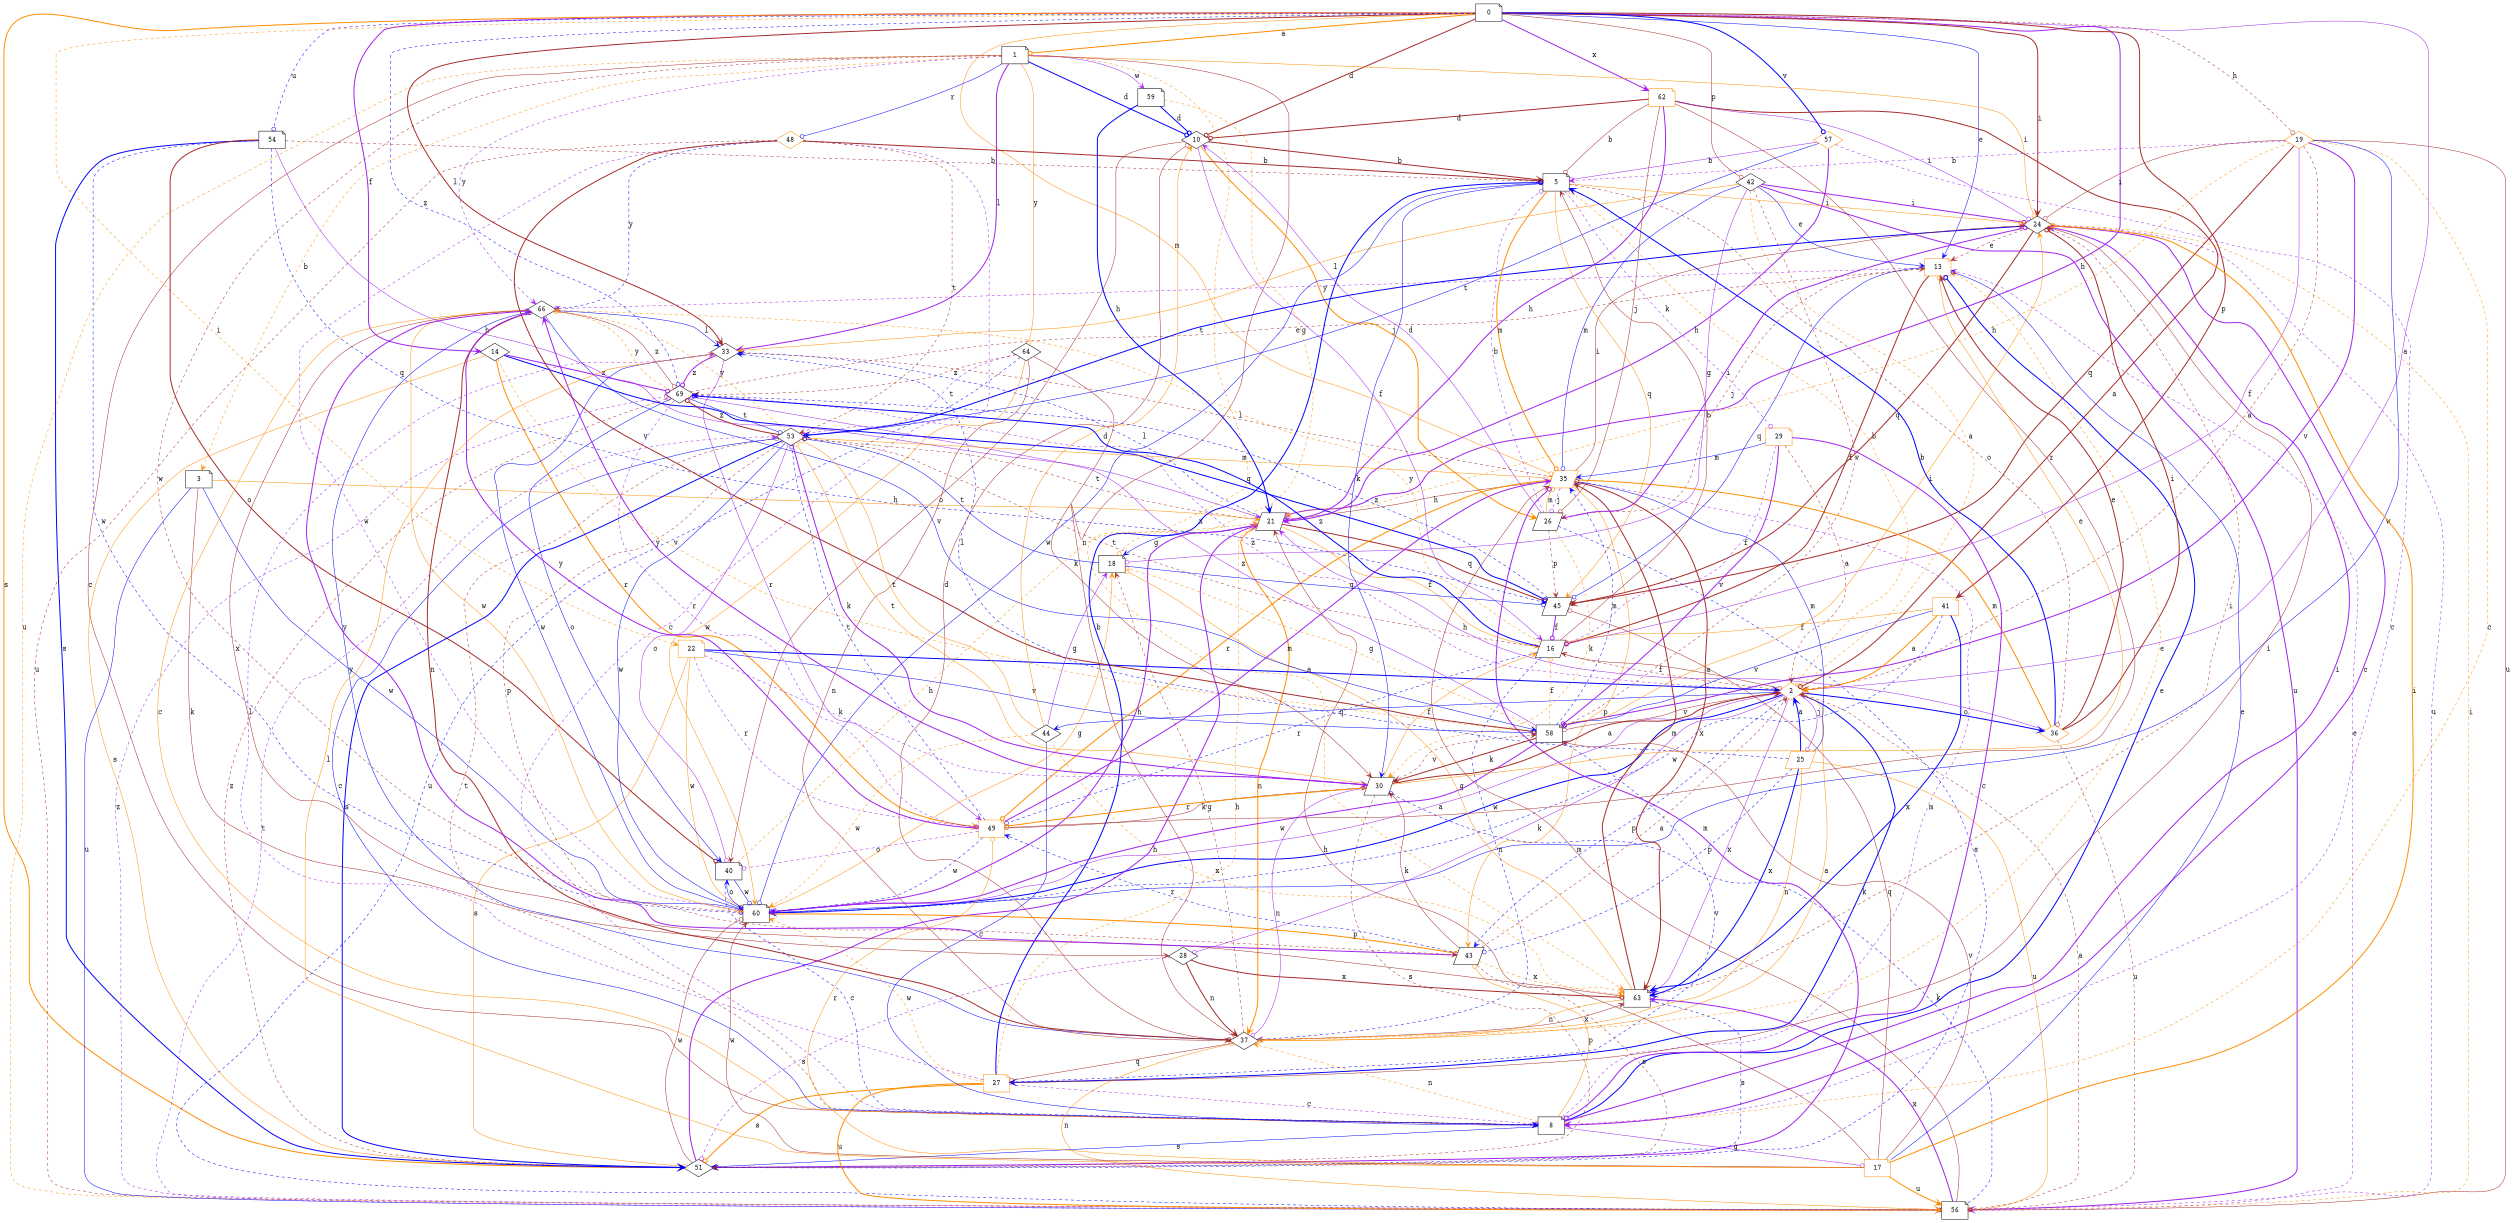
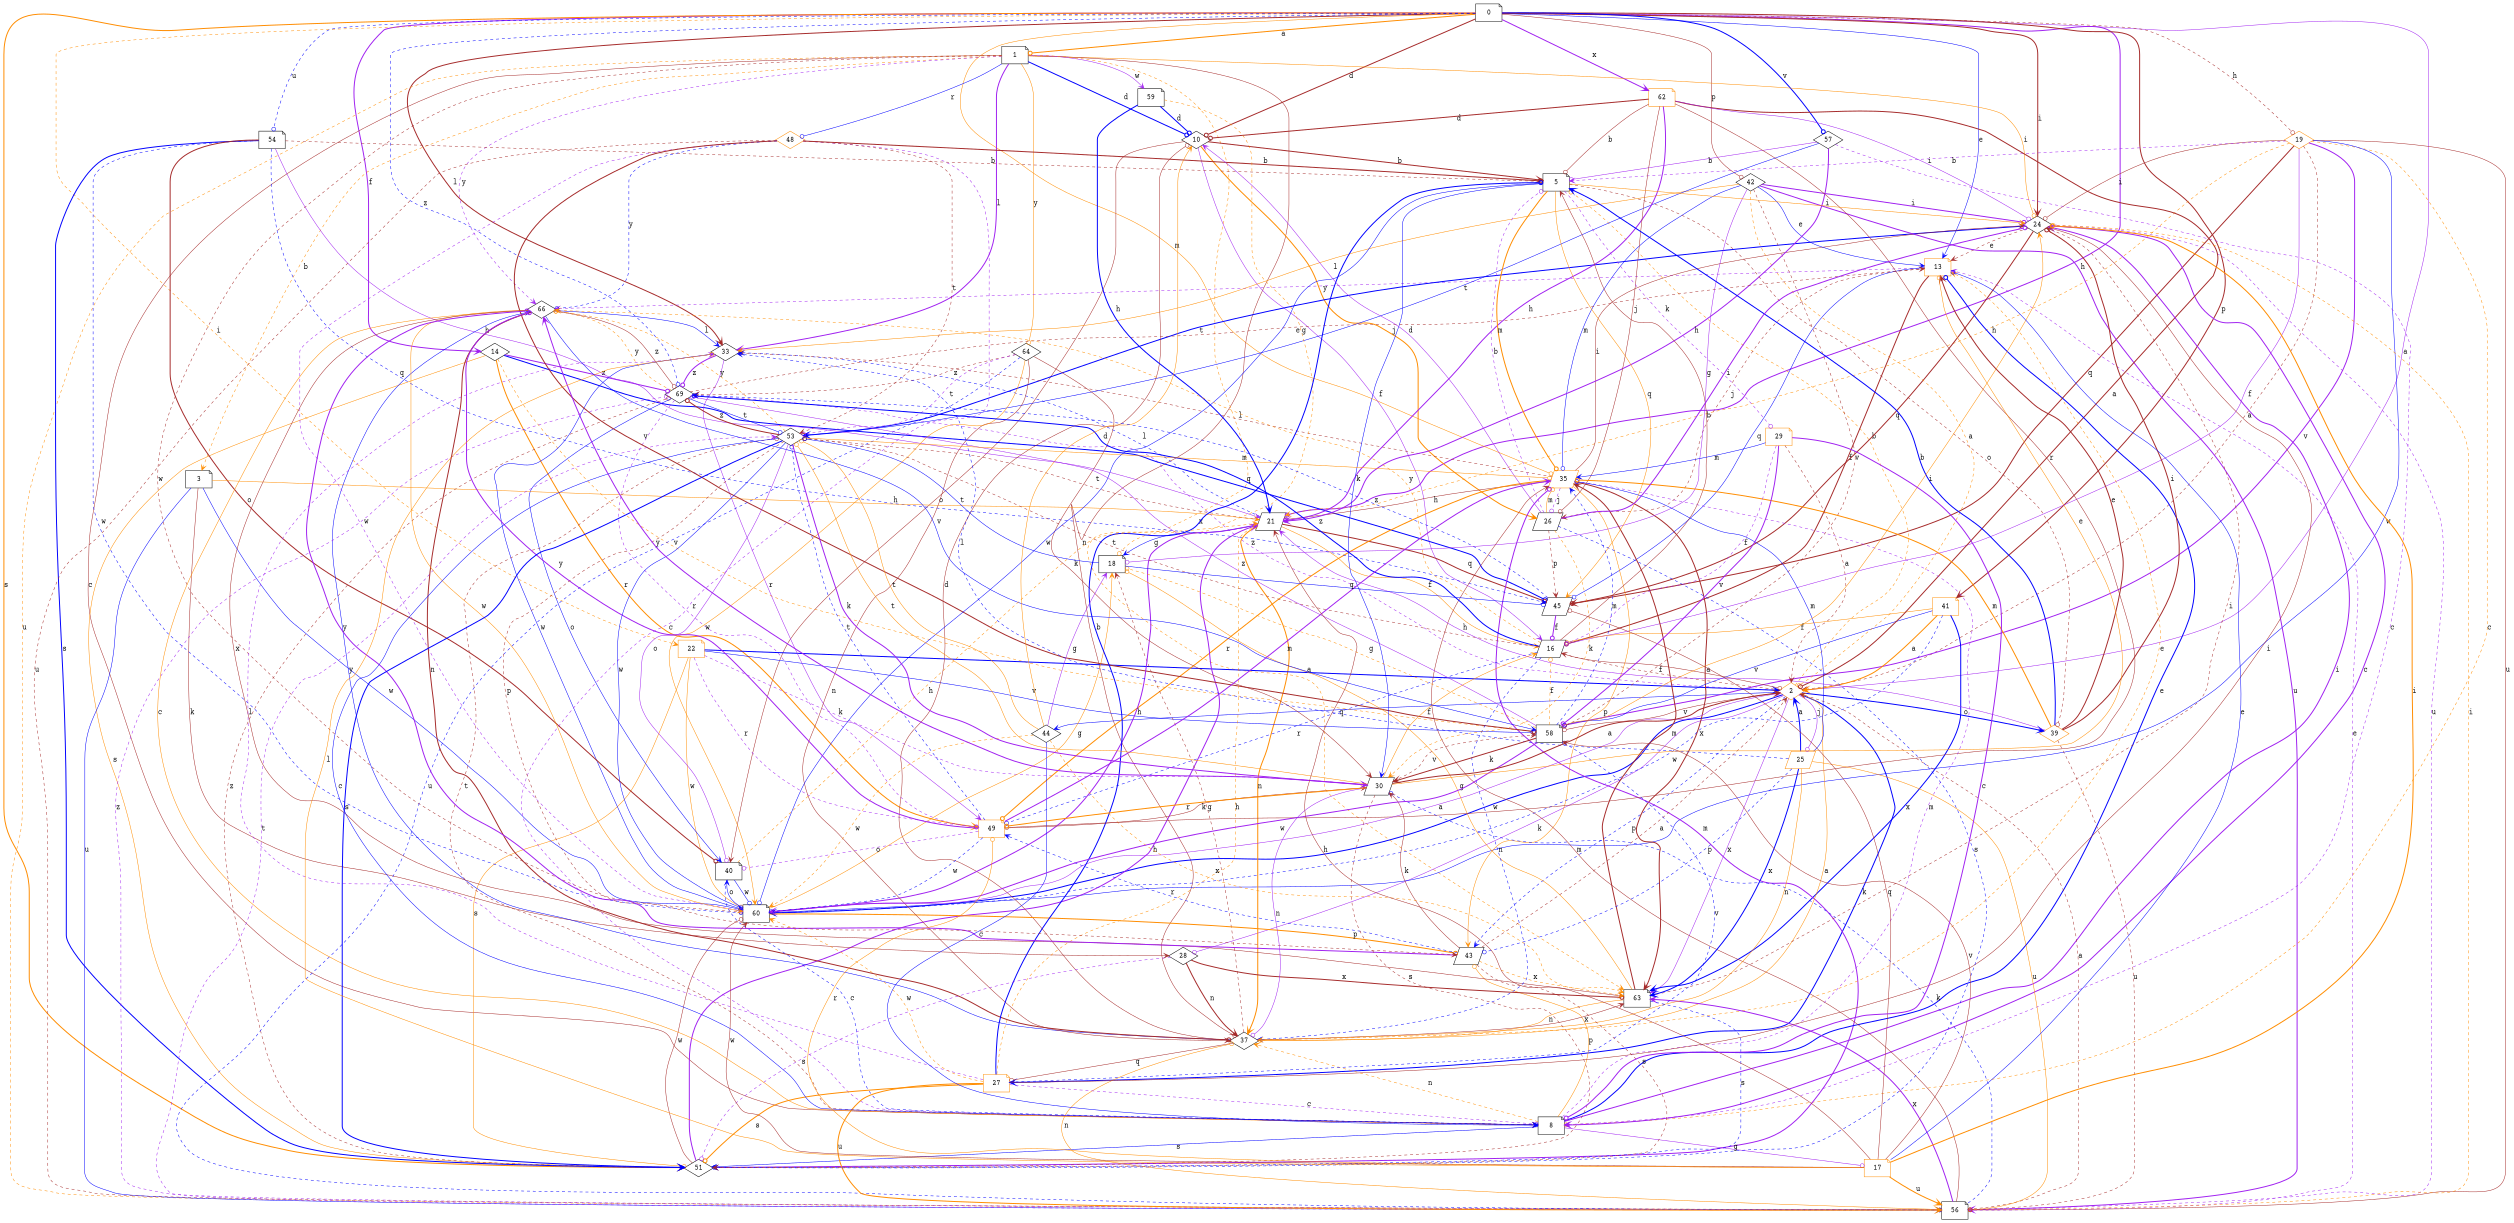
node "57": color darkorange -> black
node "36": label "36" -> "39"
